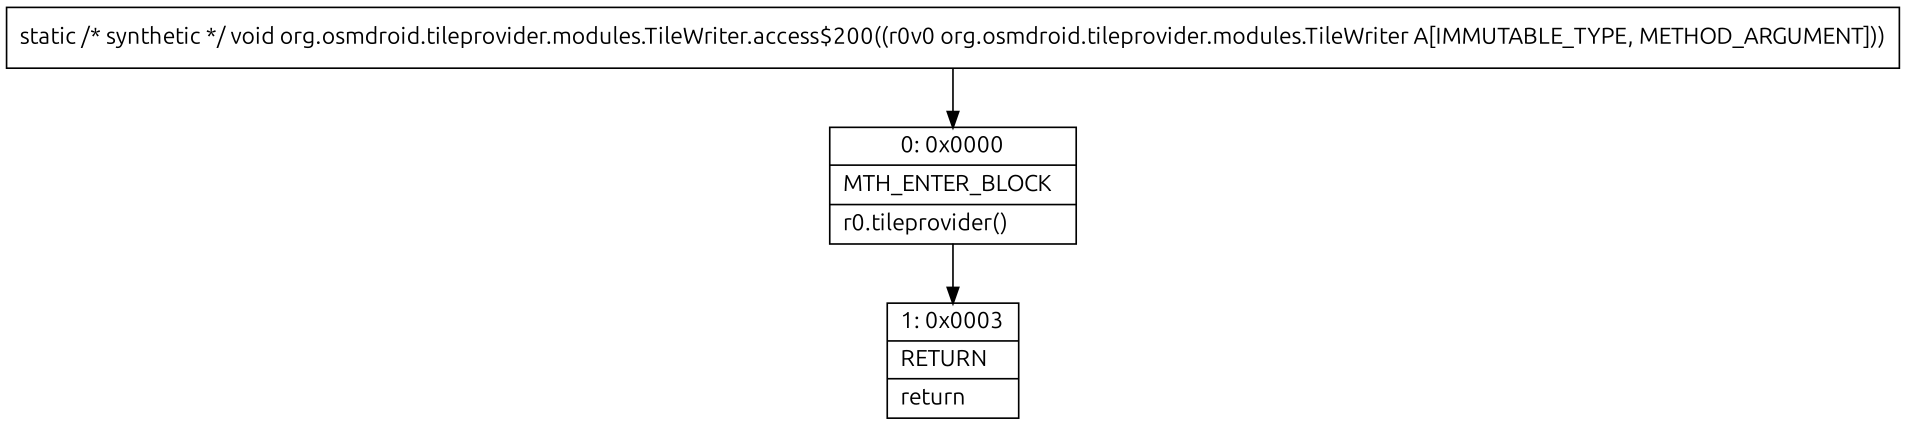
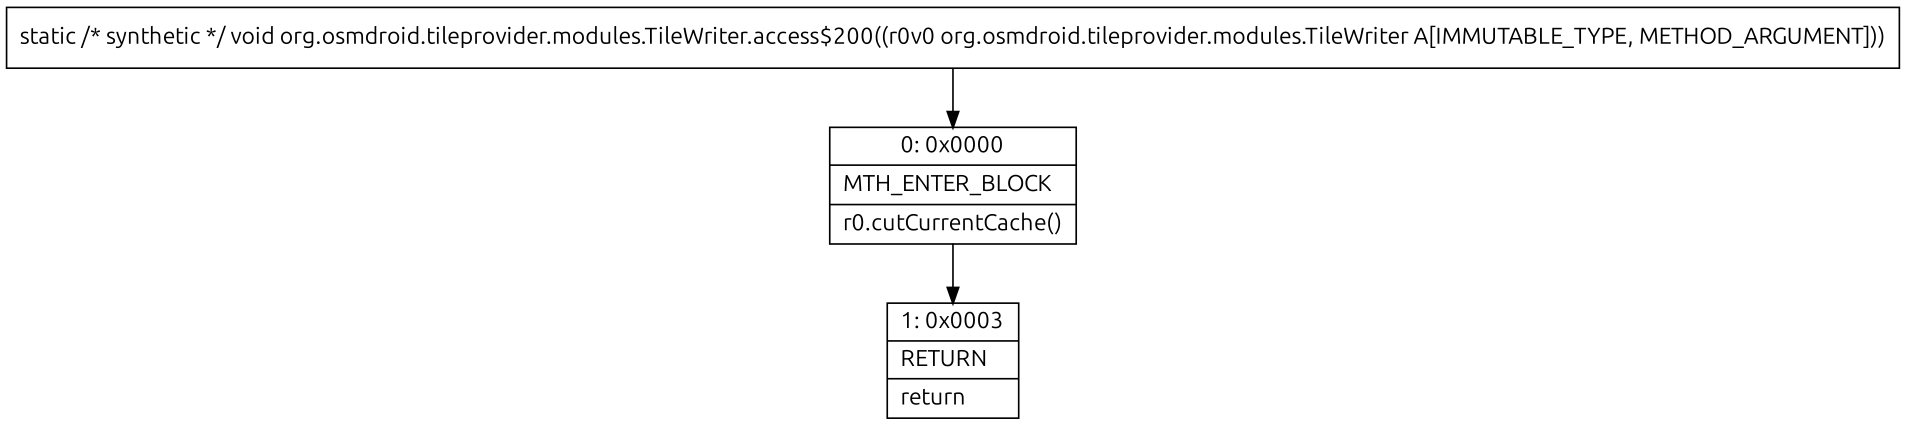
node "0: 0x0000": text "r0.tileprovider()" -> "r0.cutCurrentCache()"
